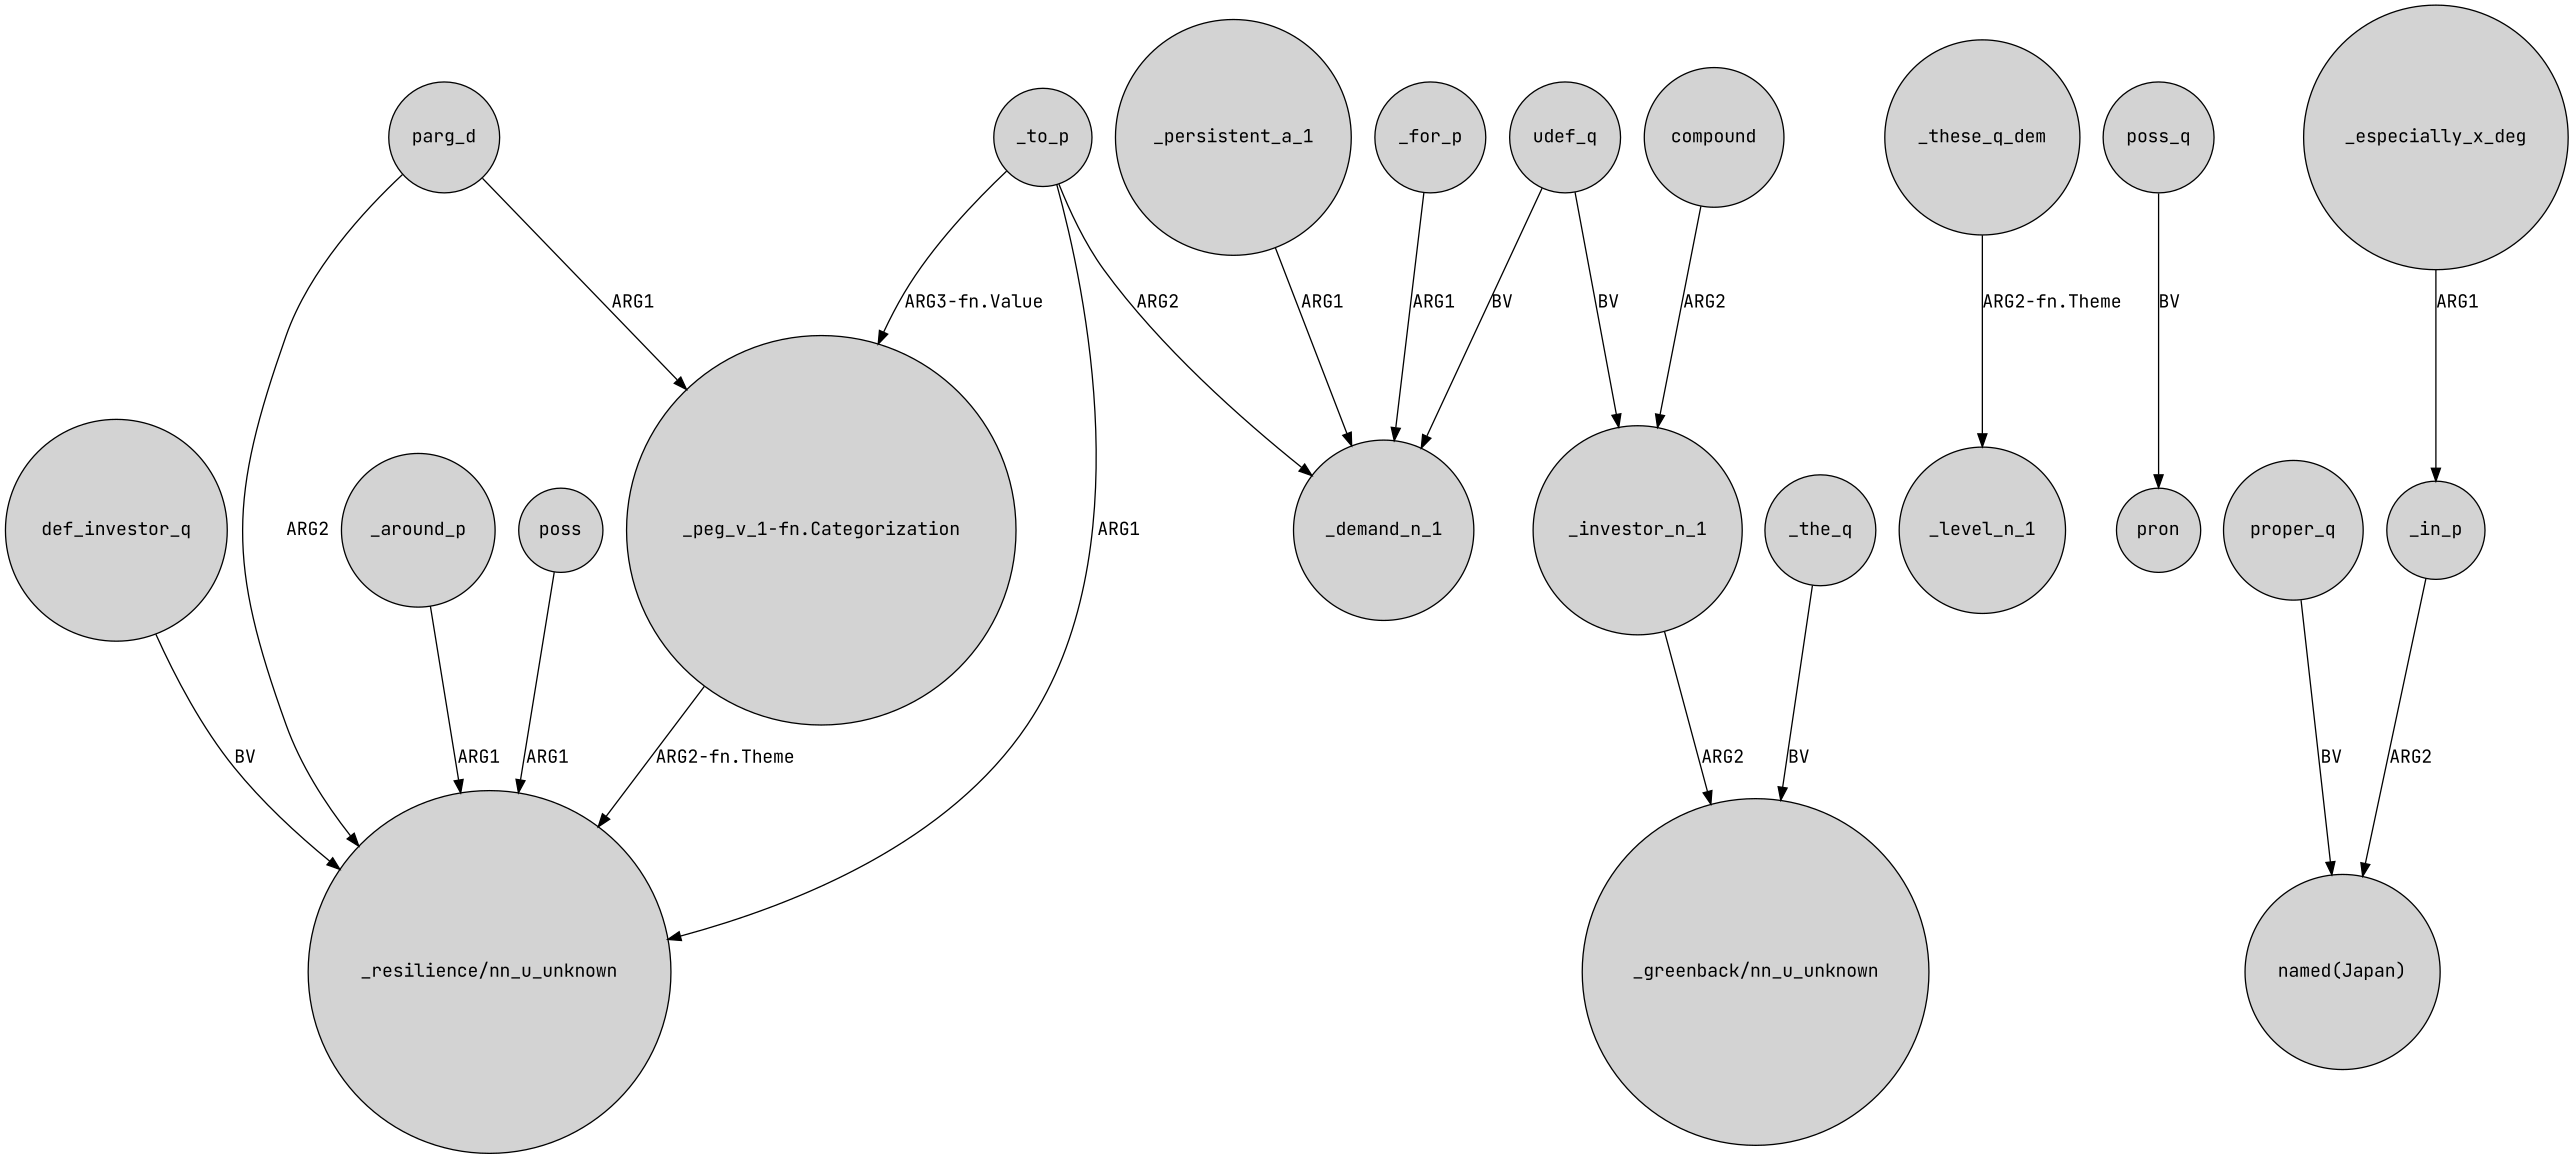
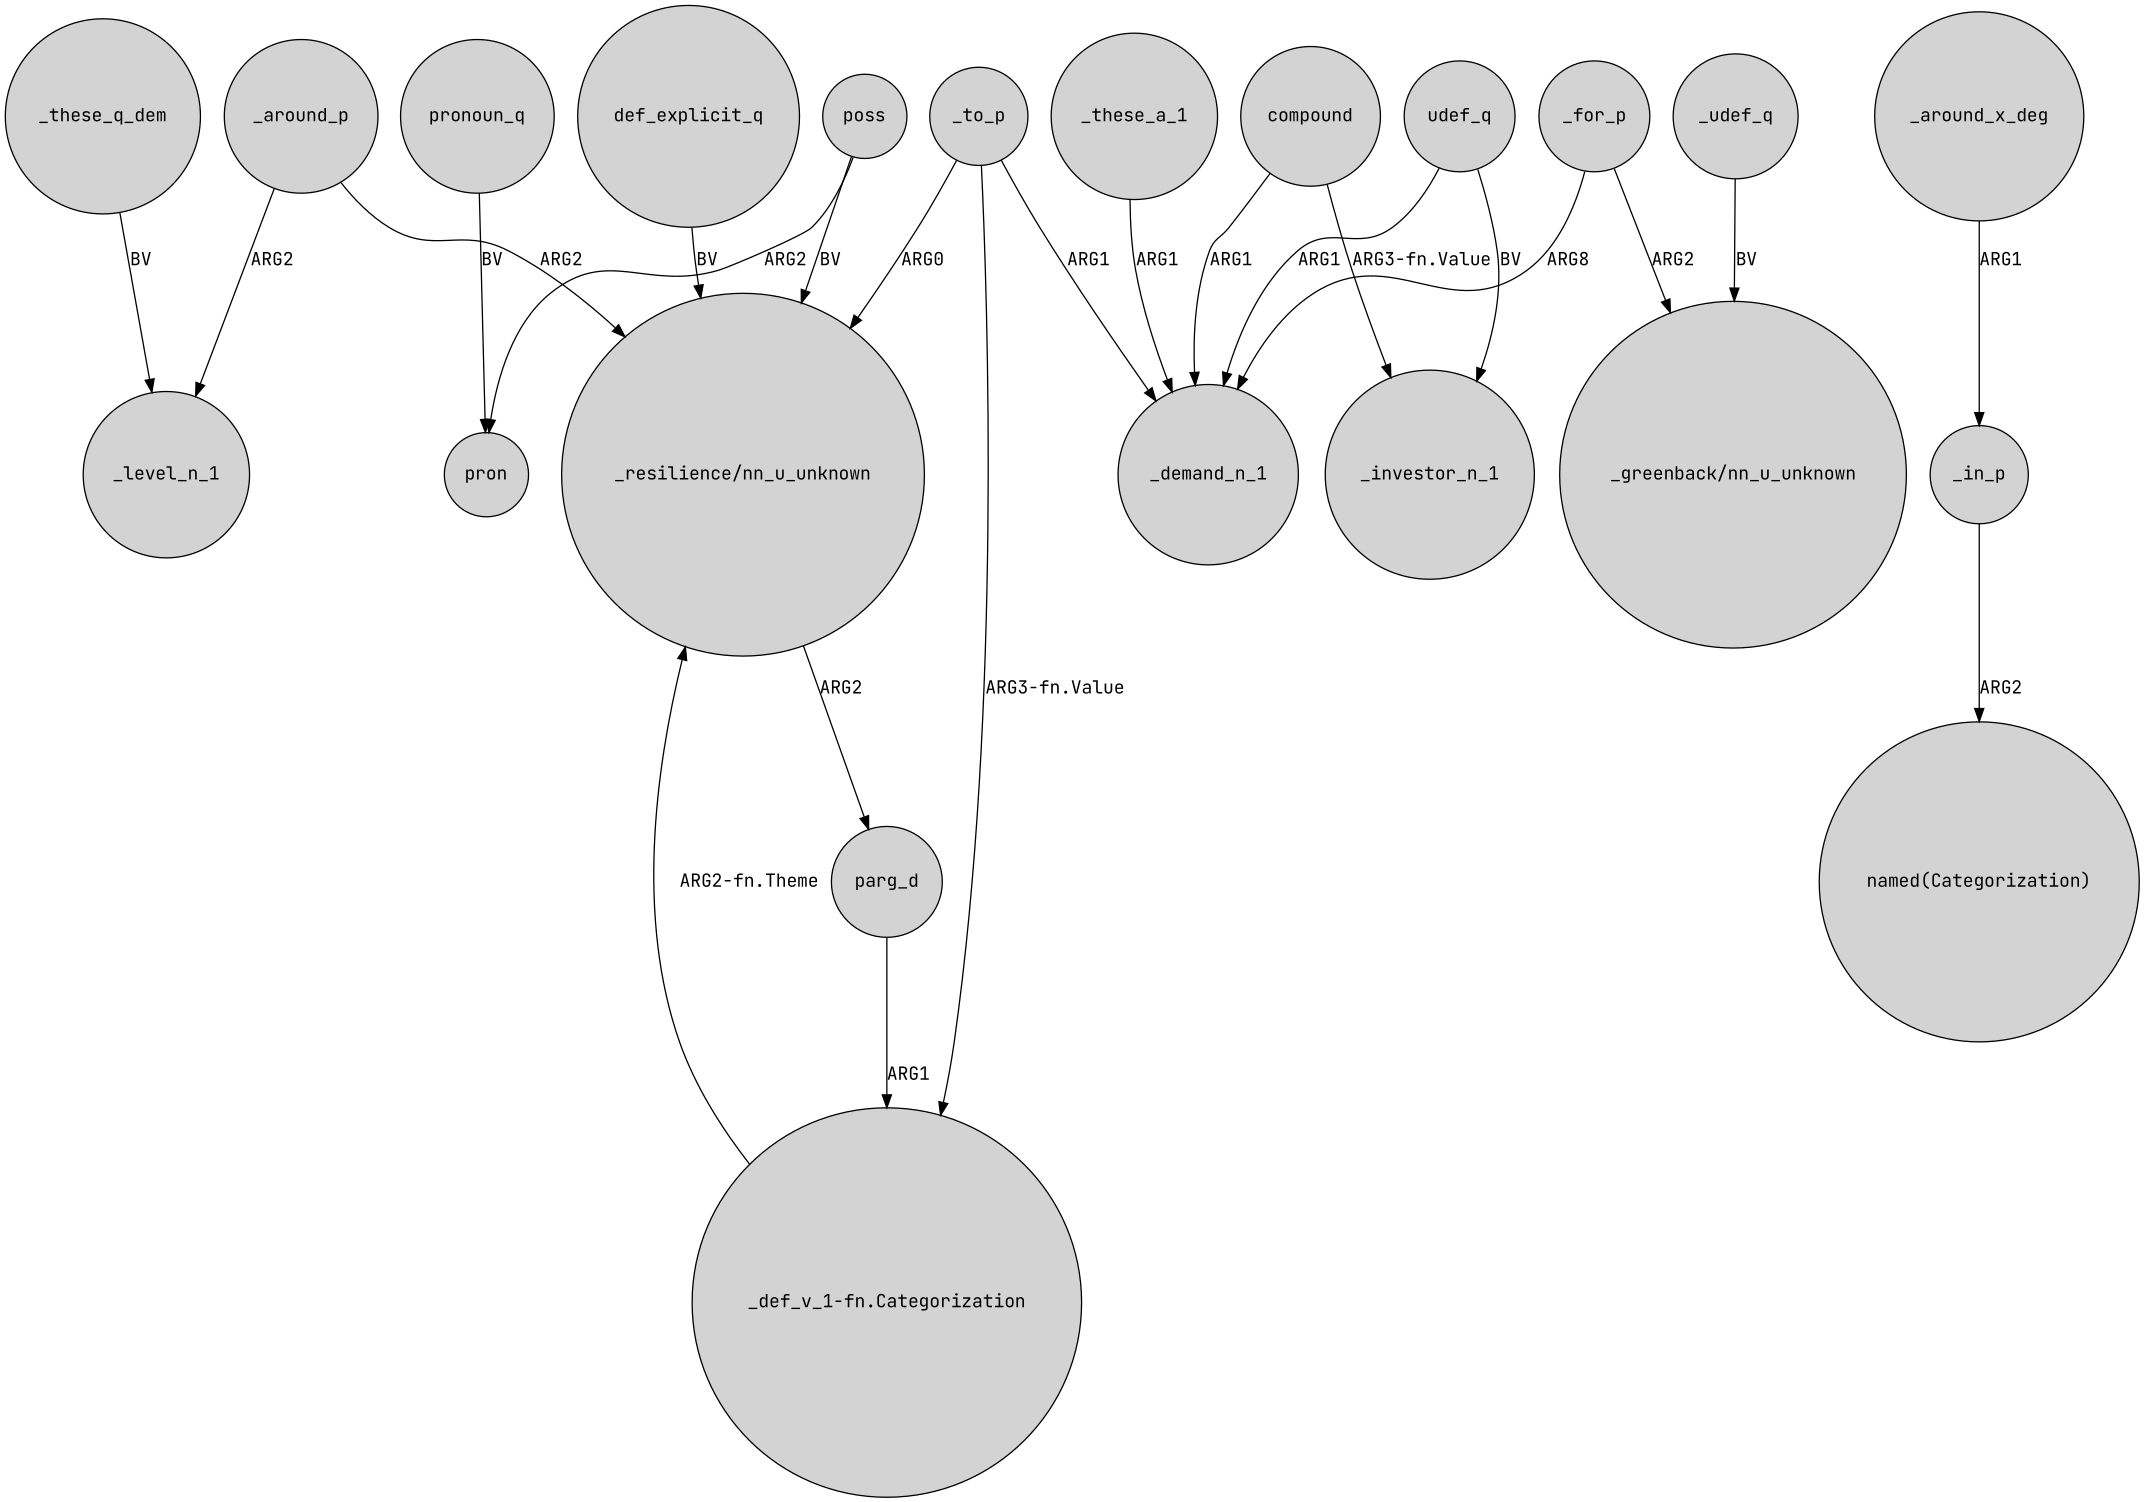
node "_persistent_a_1": label "_persistent_a_1" -> "_these_a_1"
node "poss_q": label "poss_q" -> "pronoun_q"
node "_especially_x_deg": label "_especially_x_deg" -> "_around_x_deg"
edge "compound" -> "_demand_n_1": added, label "ARG1"
edge "poss" -> "pron": added, label "ARG2"
edge "_around_p" -> "_level_n_1": added, label "ARG2"
edge "_to_p" -> "_demand_n_1": label "ARG2" -> "ARG1"
edge "_for_p" -> "_demand_n_1": label "ARG1" -> "ARG8"
edge "udef_q" -> "_demand_n_1": label "BV" -> "ARG1"
edge "compound" -> "_investor_n_1": label "ARG2" -> "ARG3-fn.Value"
edge "_these_q_dem" -> "_level_n_1": label "ARG2-fn.Theme" -> "BV"
edge "parg_d" -> "_resilience/nn_u_unknown": reversed
node "def_investor_q": label "def_investor_q" -> "def_explicit_q"
node "_peg_v_1-fn.Categorization": label "_peg_v_1-fn.Categorization" -> "_def_v_1-fn.Categorization"
edge "_to_p" -> "_resilience/nn_u_unknown": label "ARG1" -> "ARG0"
node "_the_q": label "_the_q" -> "_udef_q"
node "proper_q": removed
edge "_investor_n_1" -> "_greenback/nn_u_unknown": now "_for_p" -> "_greenback/nn_u_unknown"
edge "_around_p" -> "_resilience/nn_u_unknown": label "ARG1" -> "ARG2"
edge "poss" -> "_resilience/nn_u_unknown": label "ARG1" -> "BV"
node "named(Japan)": label "named(Japan)" -> "named(Categorization)"
